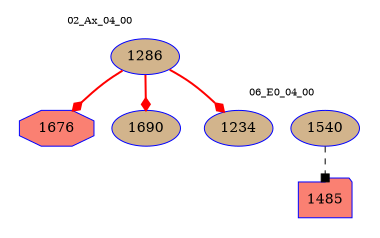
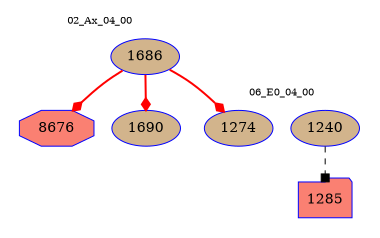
node "1286": label "1286" -> "1686"
node "1676": label "1676" -> "8676"
node "1234": label "1234" -> "1274"
node "1540": label "1540" -> "1240"
node "1485": label "1485" -> "1285"
